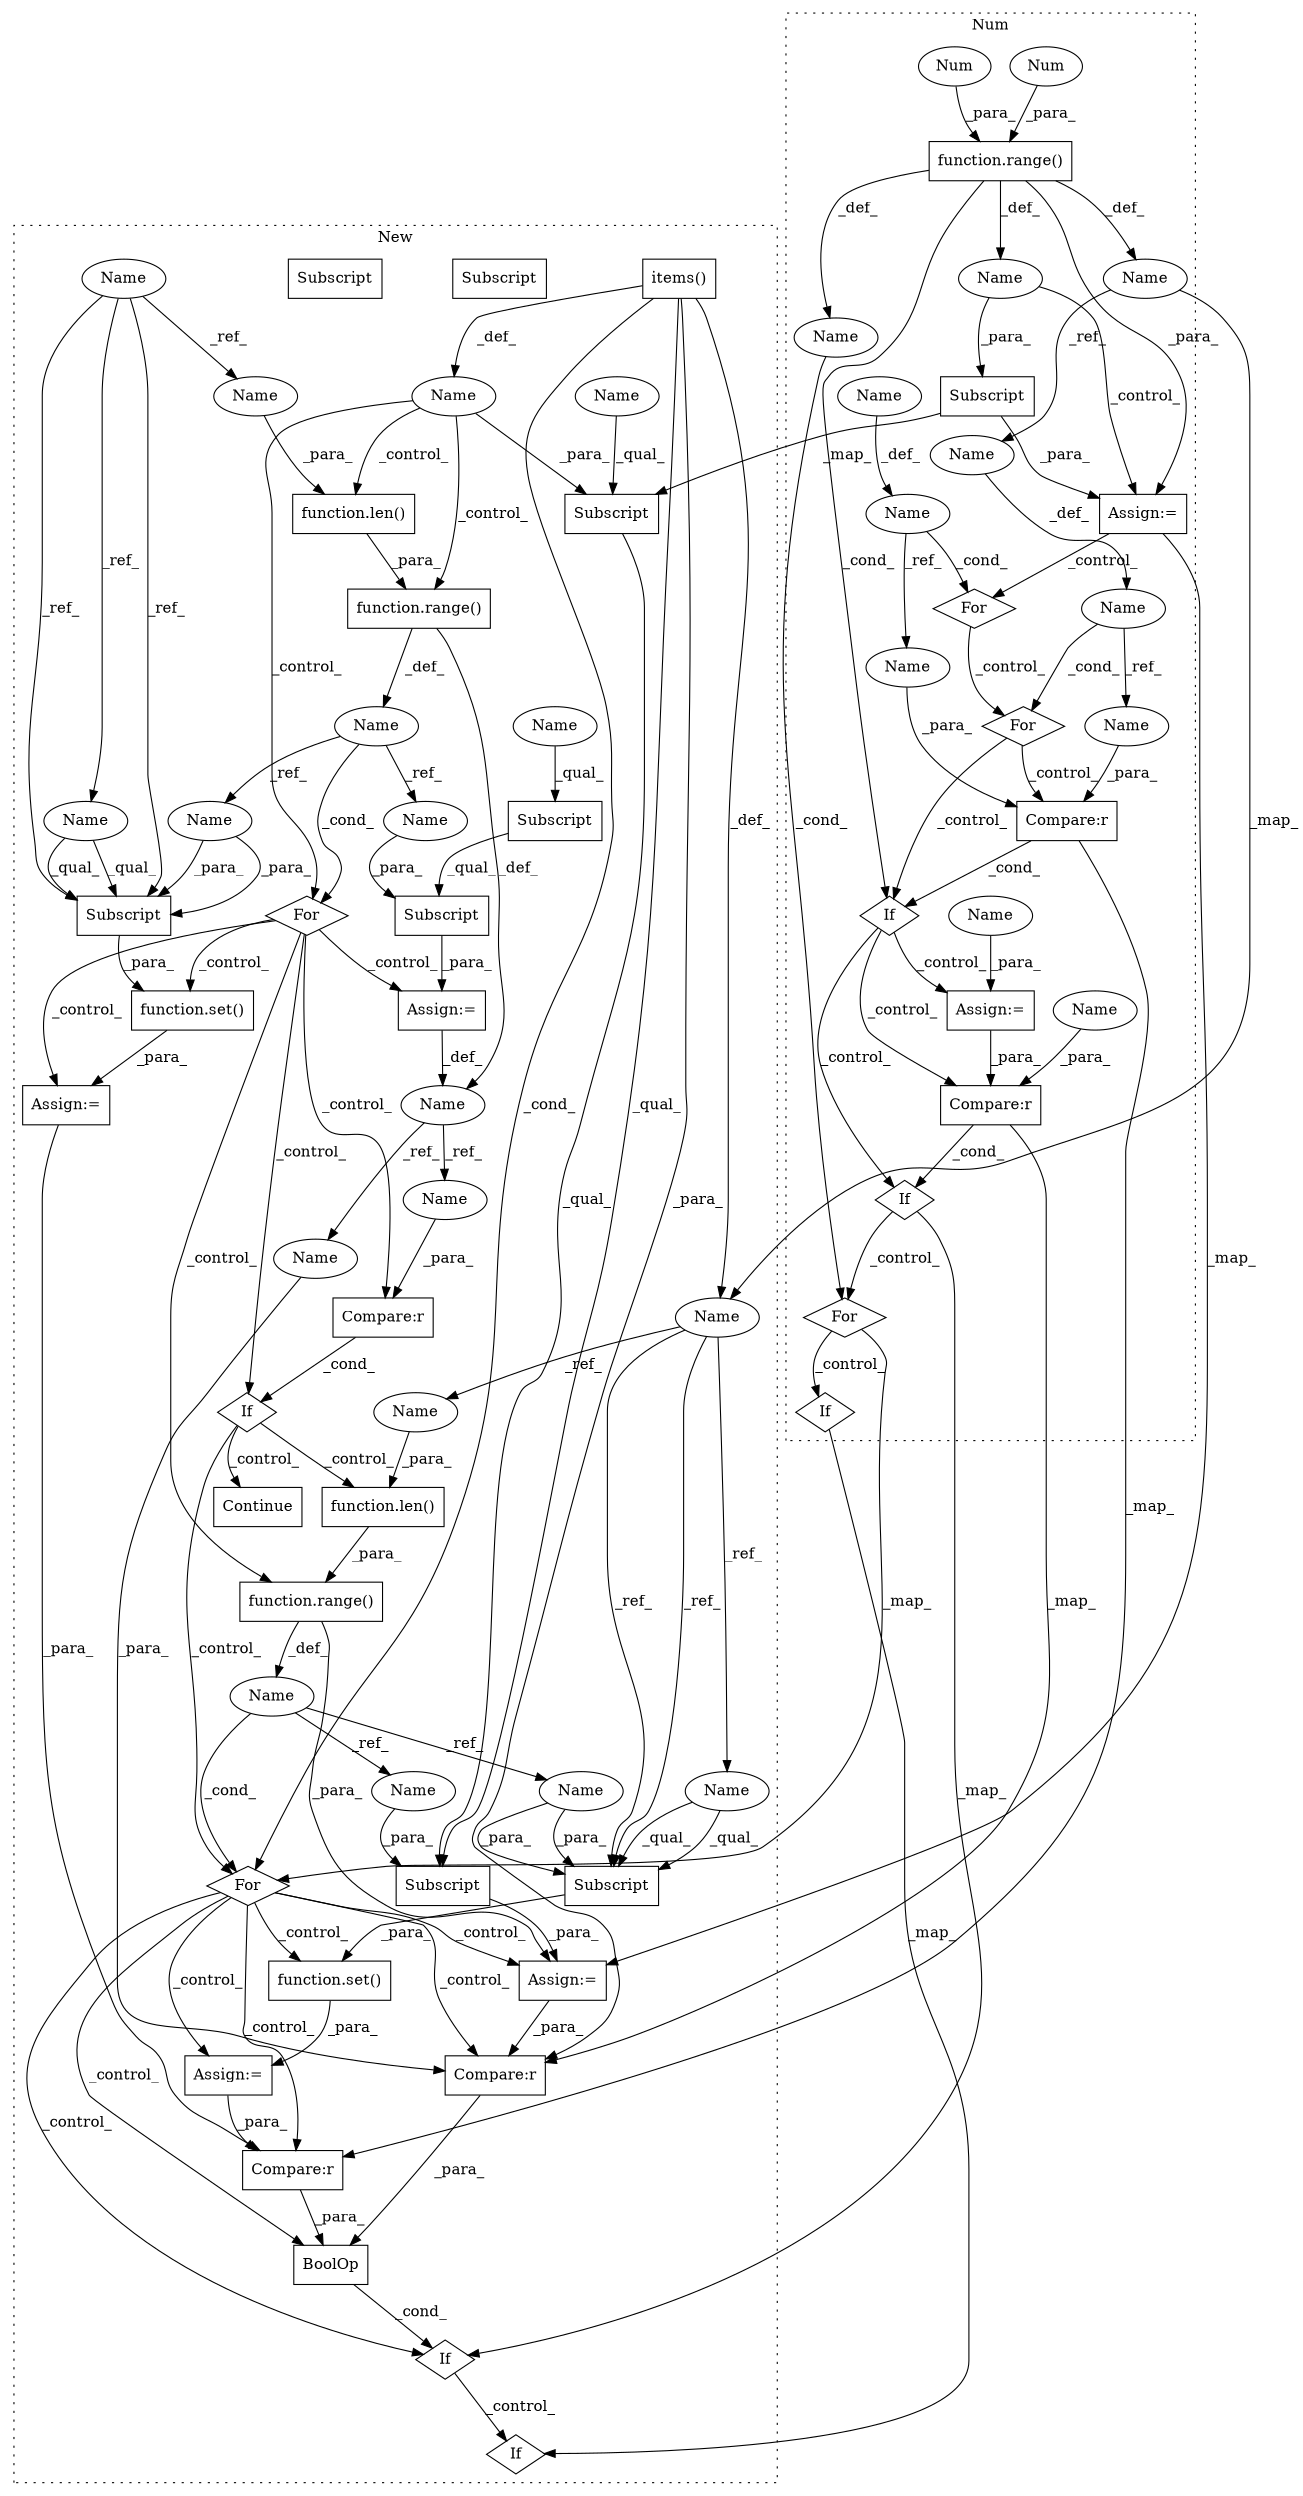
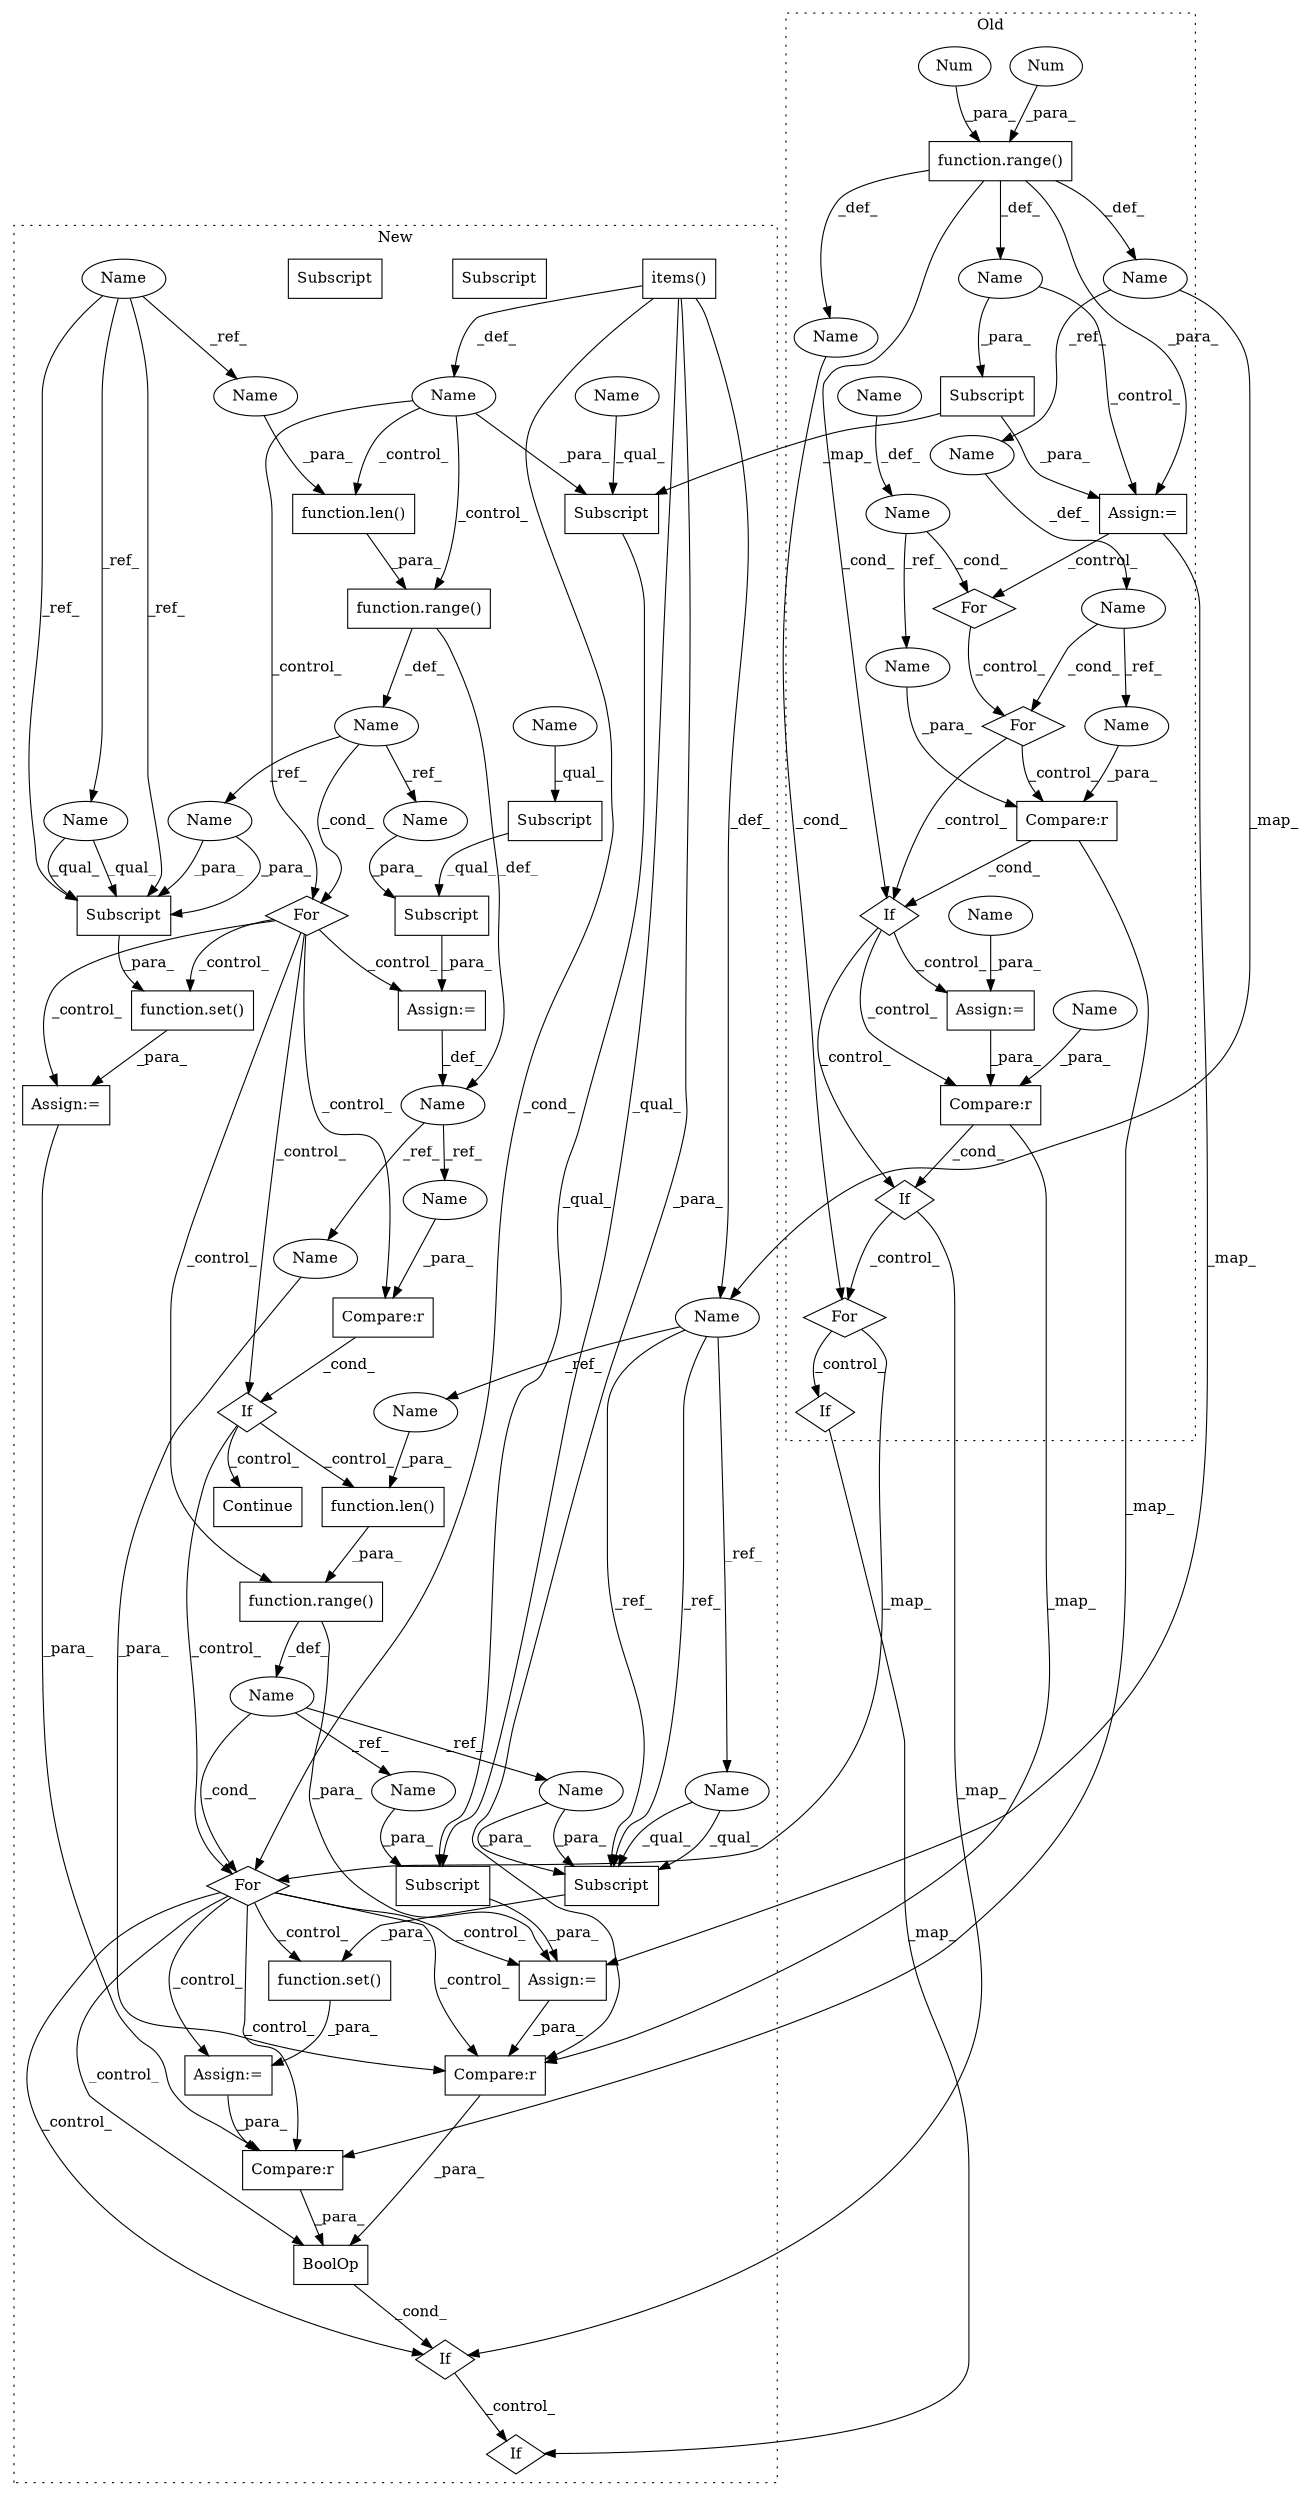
cluster "Num": label "Num" -> "Old"
